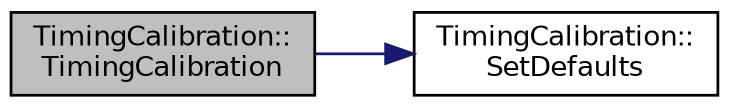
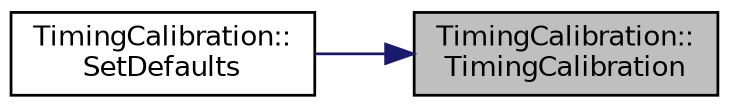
edge "TimingCalibration:: TimingCalibration" -> "TimingCalibration:: SetDefaults": reversed
